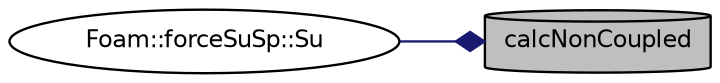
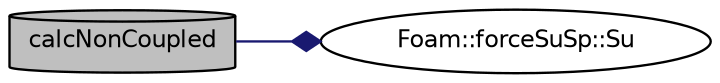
edge "Foam::forceSuSp::Su" -> "calcNonCoupled": reversed
